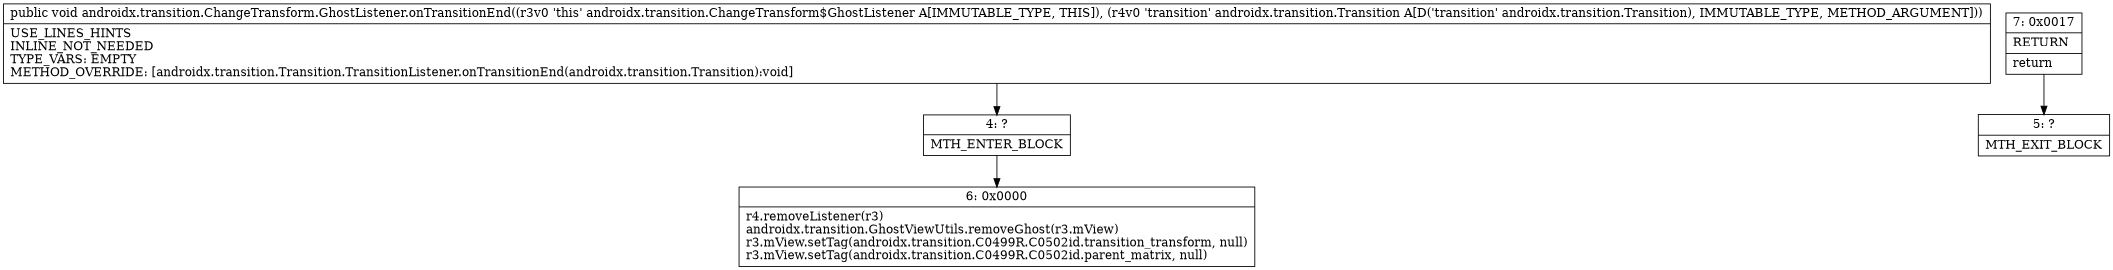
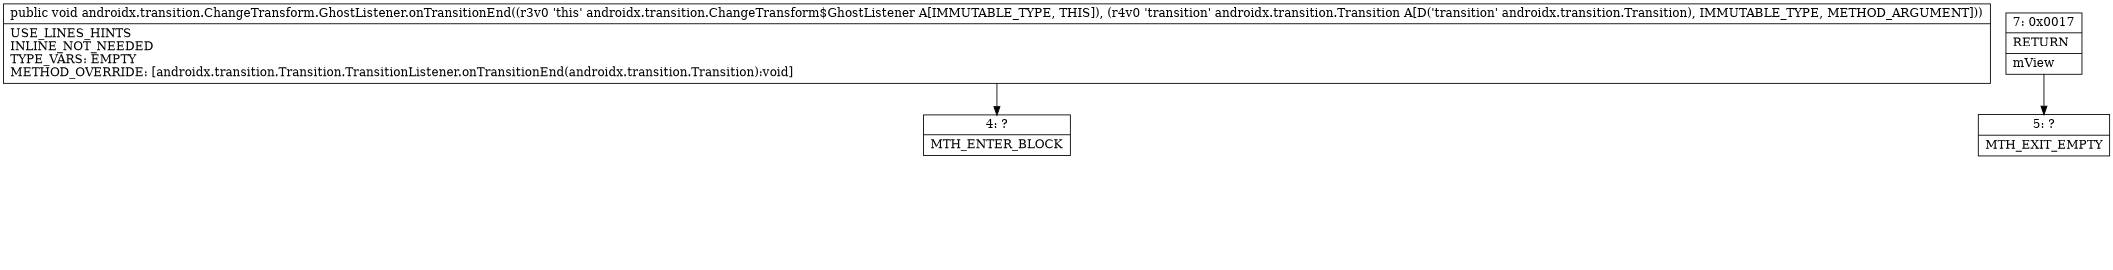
node "7: 0x0017": text "return" -> "mView"
node "5: ?": text "MTH_EXIT_BLOCK" -> "MTH_EXIT_EMPTY"
node "6: 0x0000": removed
